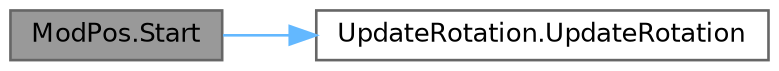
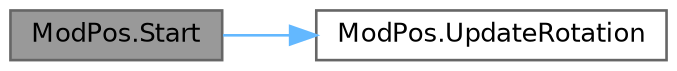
node "UpdateRotation.UpdateRotation": label "UpdateRotation.UpdateRotation" -> "ModPos.UpdateRotation"
